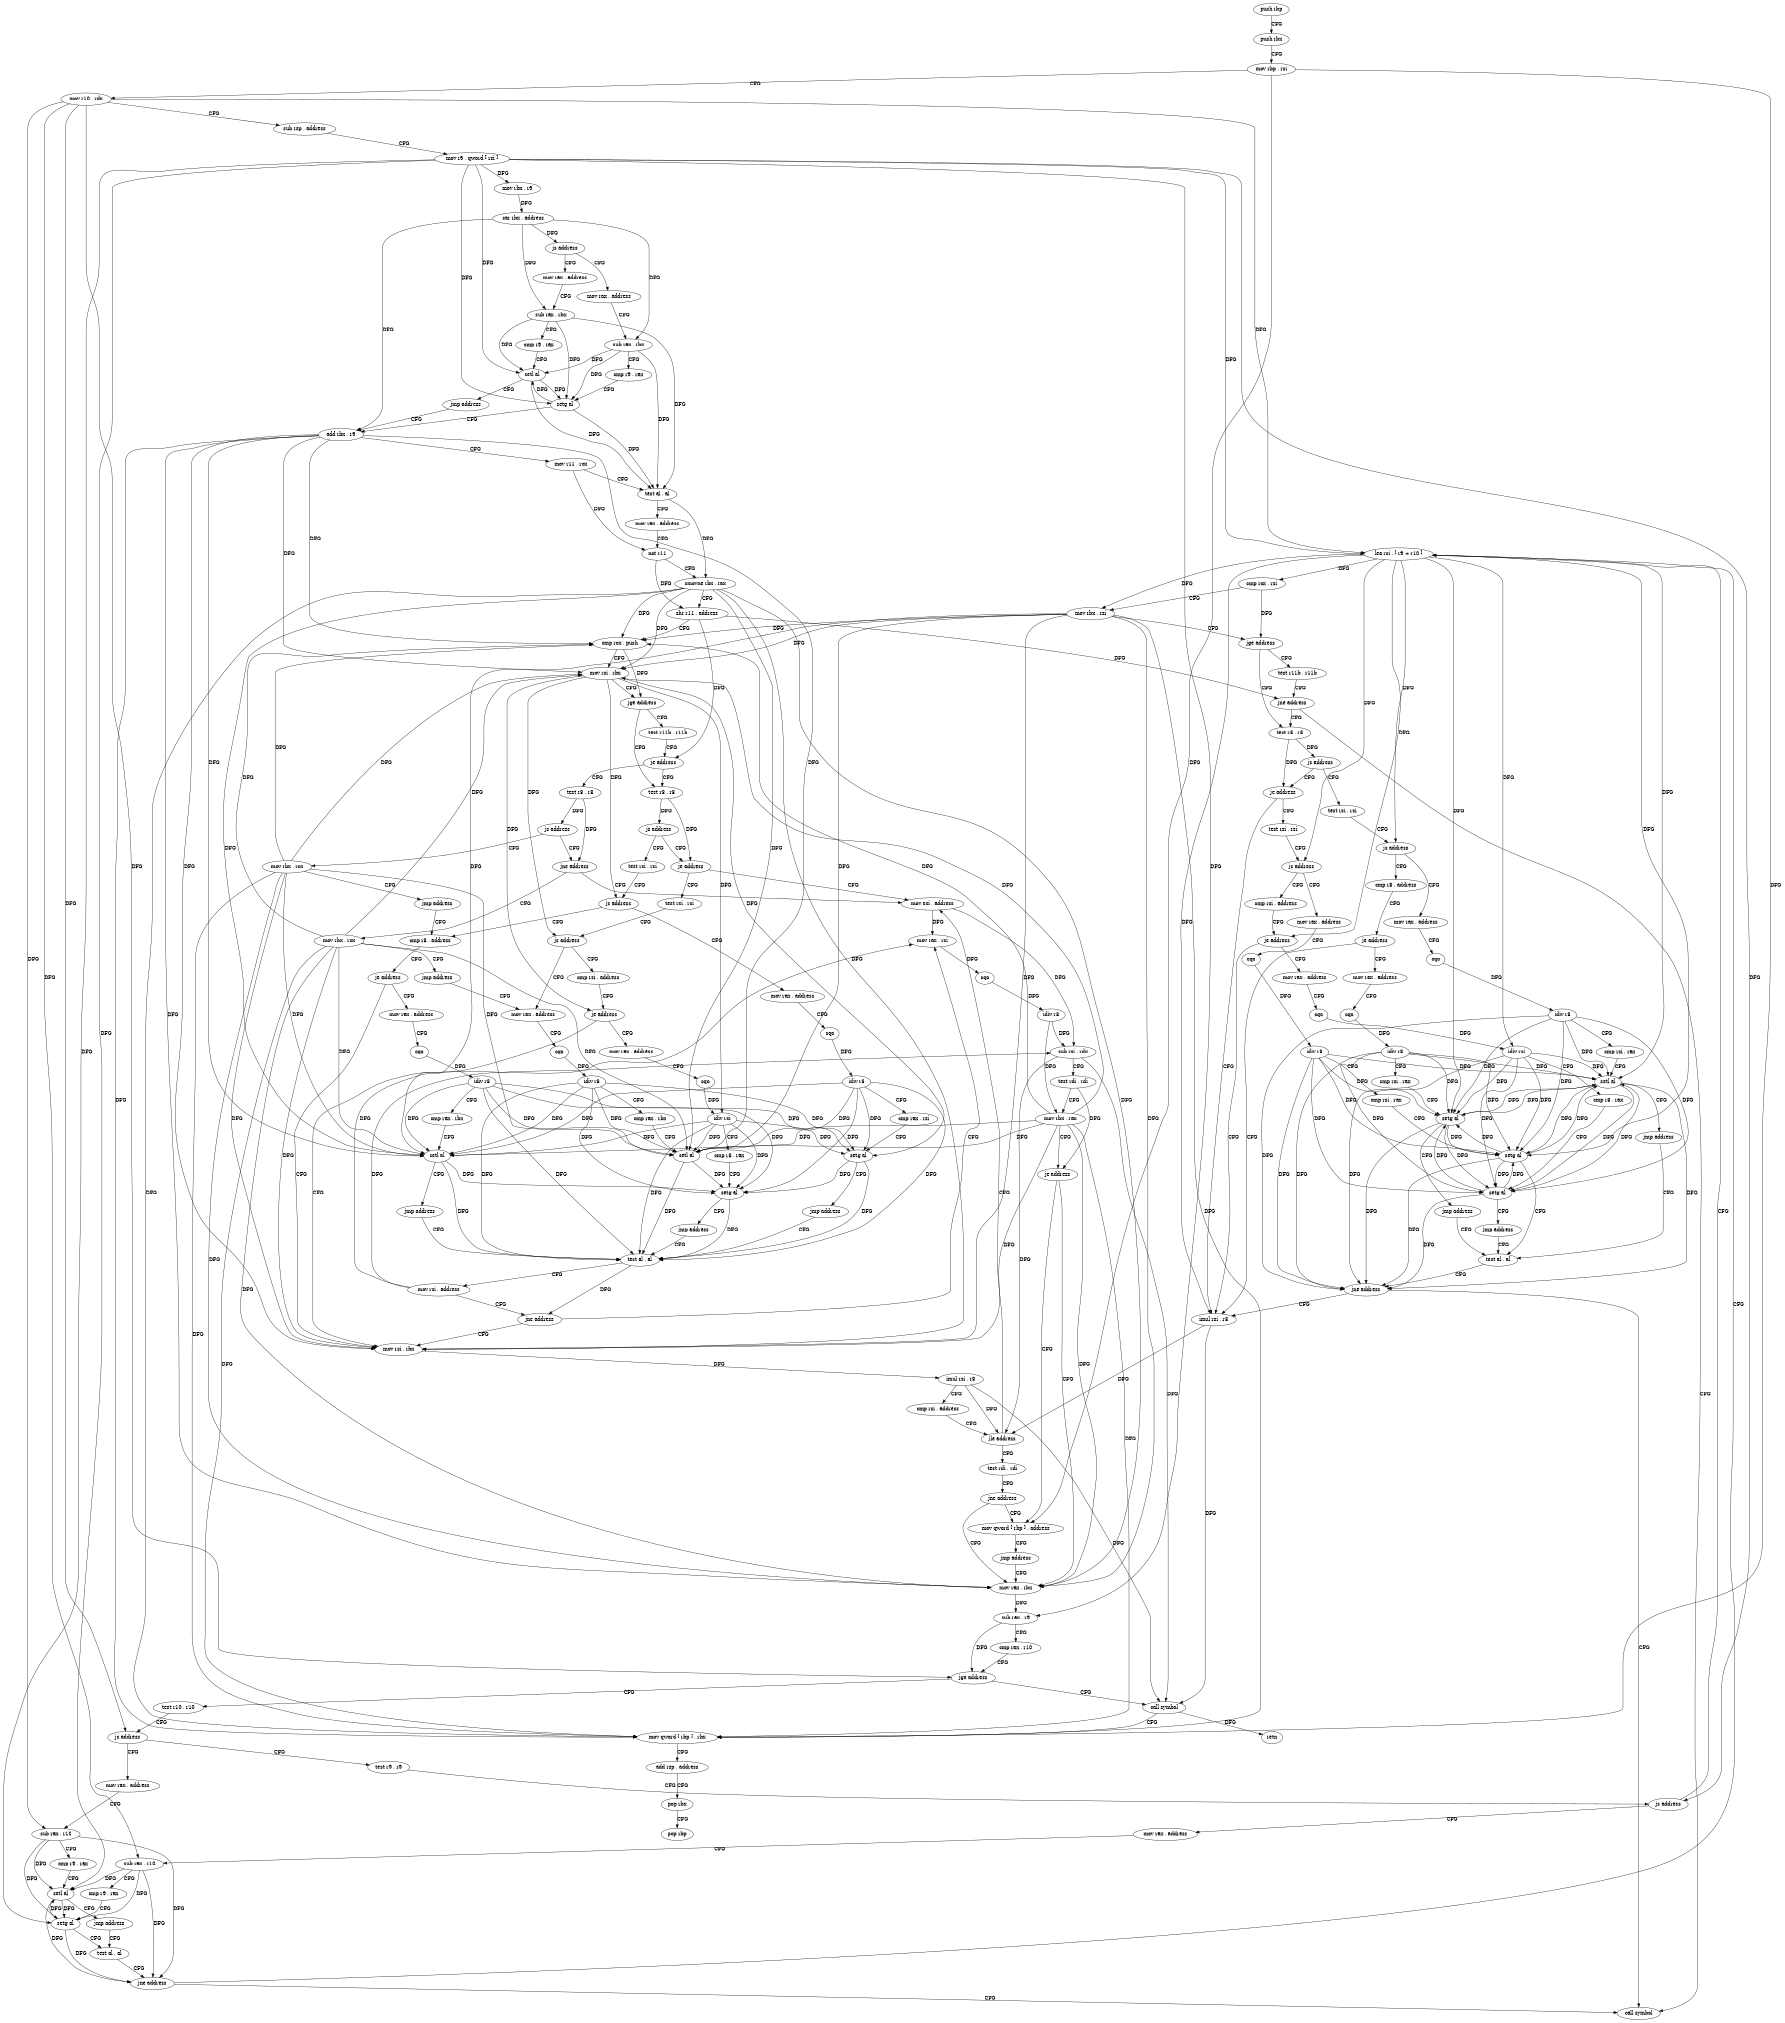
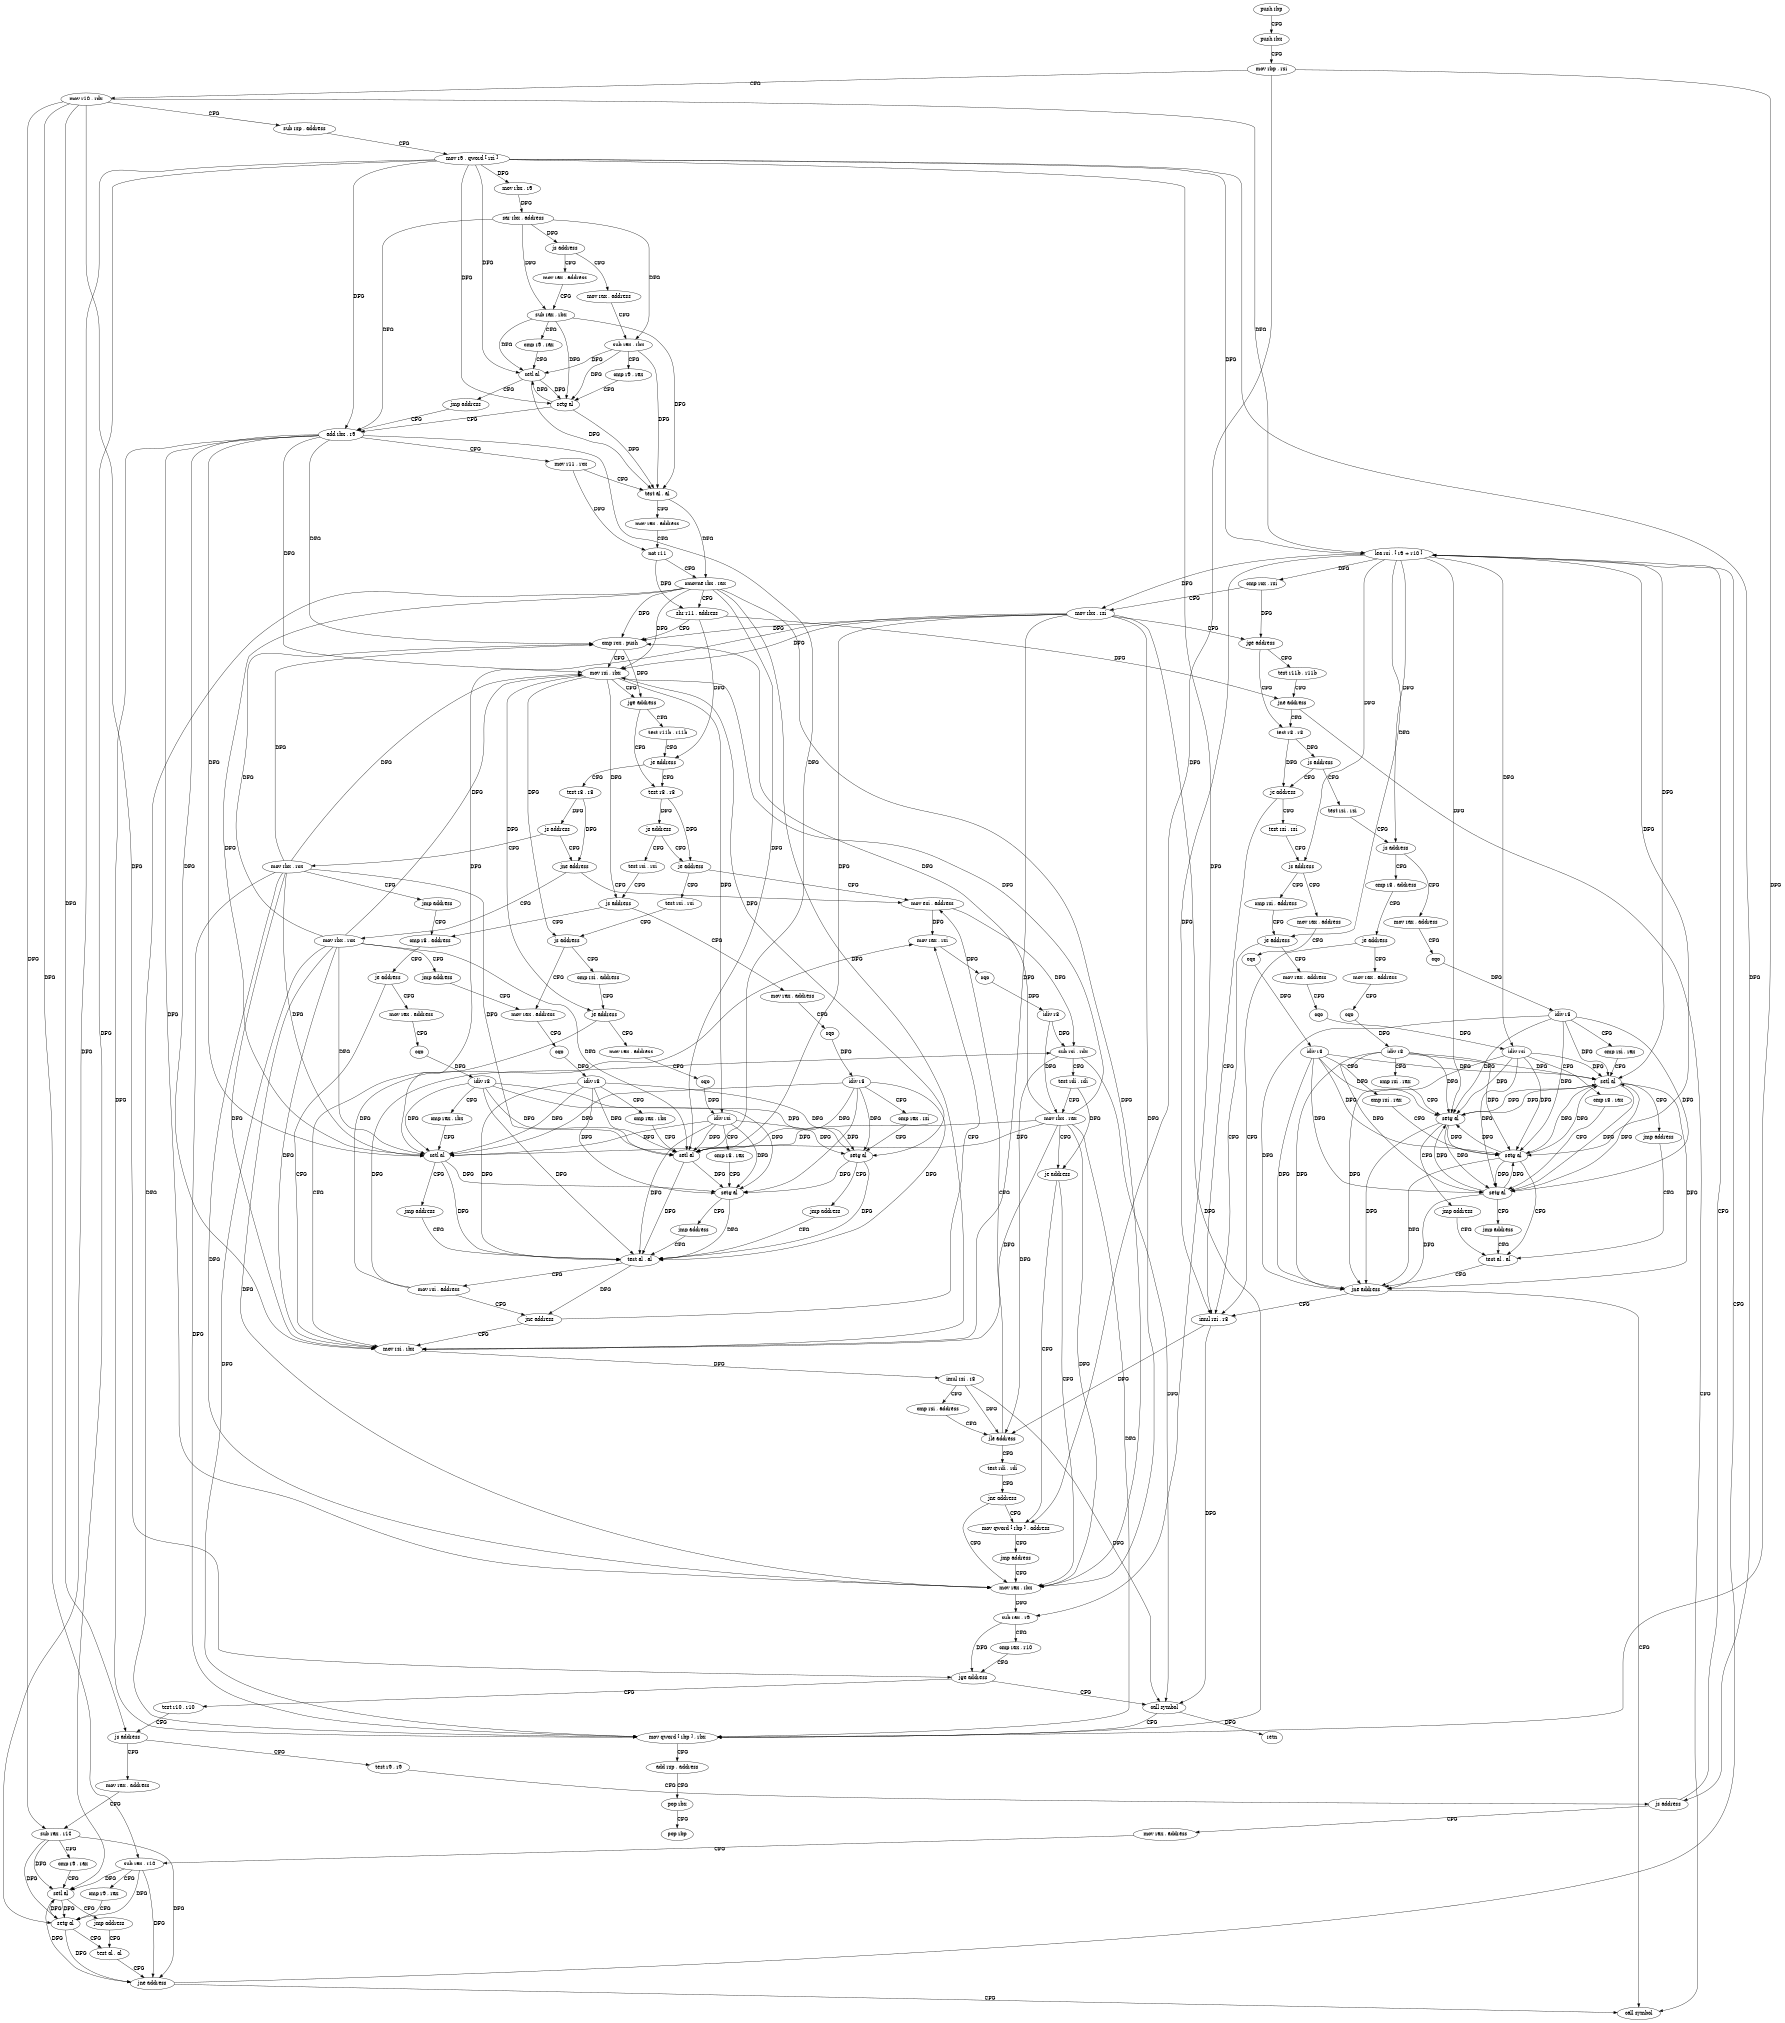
edge "mov r9 , qword [ rsi ]" -> "add rbx , r9": added, label "DFG"
